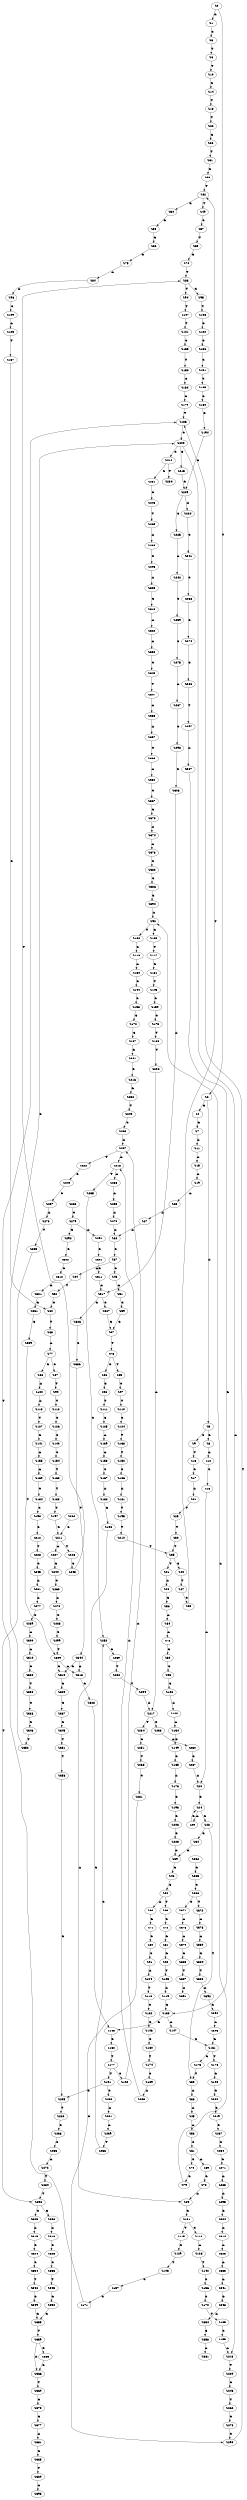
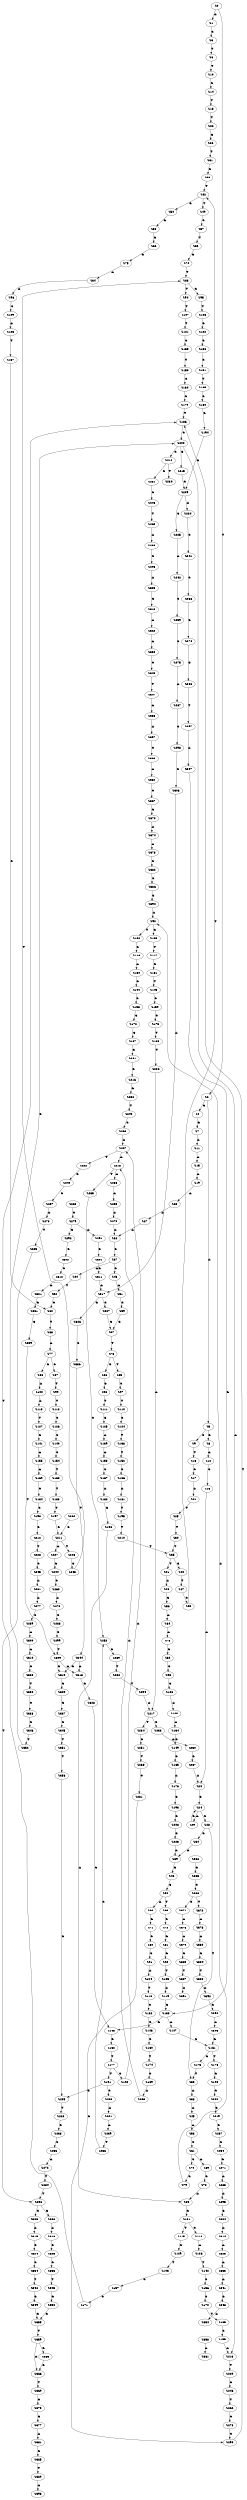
edge "S354" -> "S358": removed, label "G"
